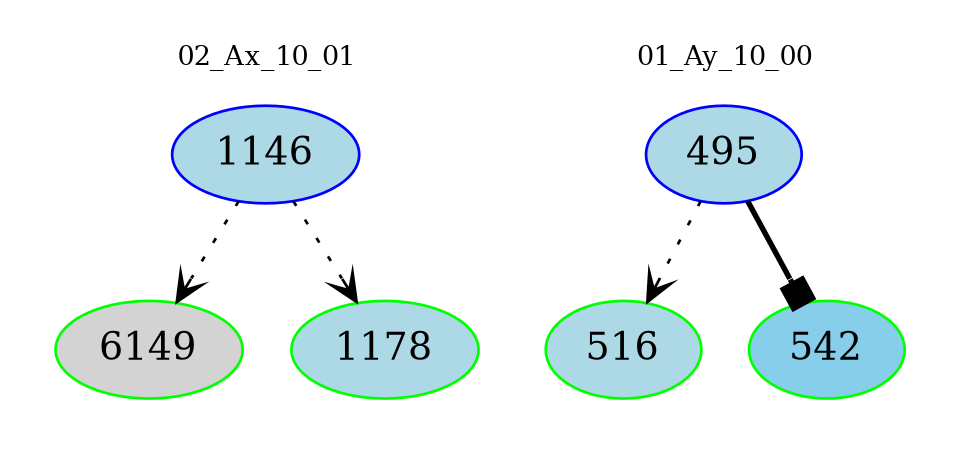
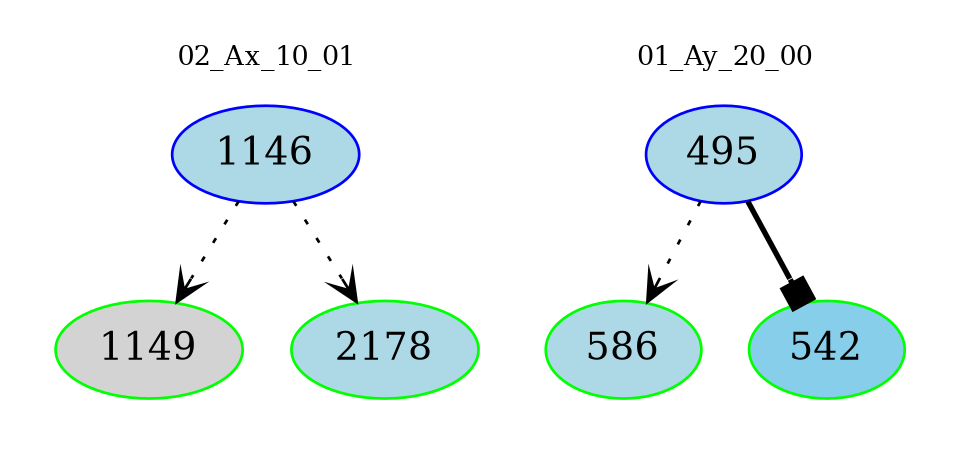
cluster "01_Ay_10_00": label "01_Ay_10_00" -> "01_Ay_20_00"
node "6149": label "6149" -> "1149"
node "1178": label "1178" -> "2178"
node "516": label "516" -> "586"
